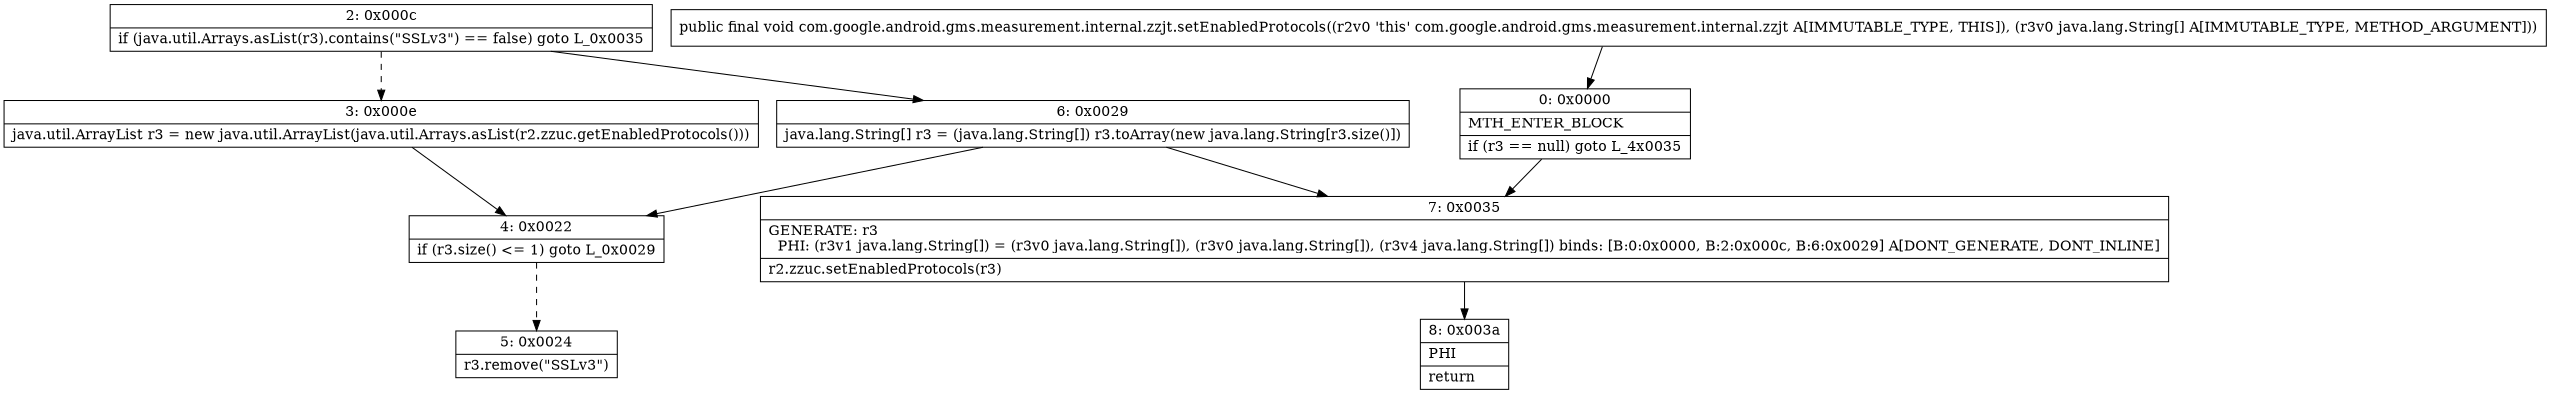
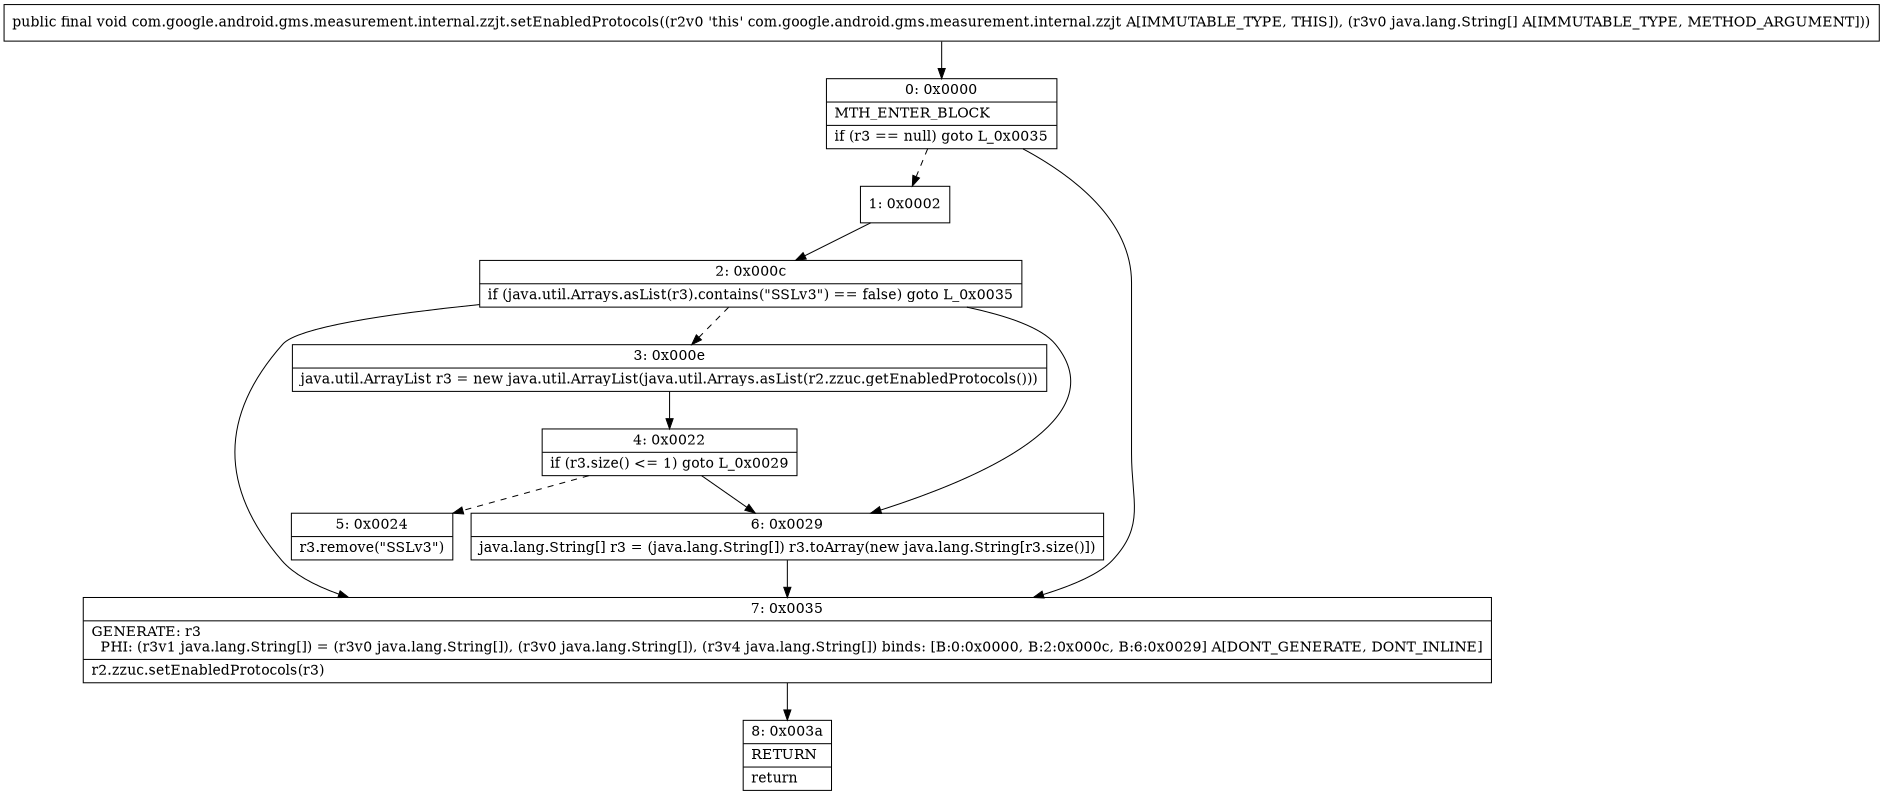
node "0: 0x0000": text "if (r3 == null) goto L_4x0035" -> "if (r3 == null) goto L_0x0035"
edge "6: 0x0029" -> "4: 0x0022": reversed
node "1: 0x0002": added
node "8: 0x003a": text "PHI" -> "RETURN"
edge "2: 0x000c" -> "7: 0x0035": added
